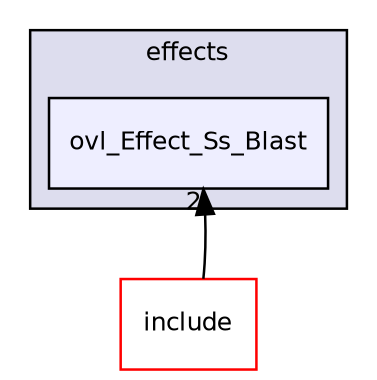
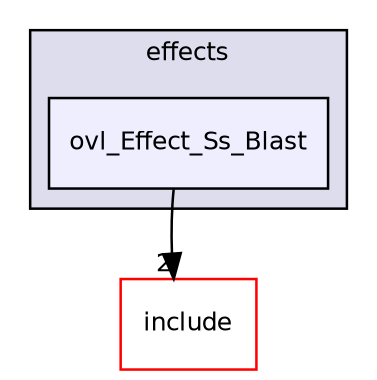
edge "include" -> "ovl_Effect_Ss_Blast": reversed
